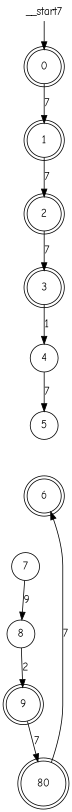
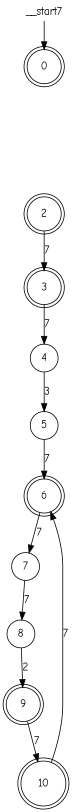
node "1": removed
edge "3" -> "4": label "1" -> "7"
edge "4" -> "5": label "7" -> "3"
edge "5" -> "6": added, label "7"
edge "6" -> "7": added, label "7"
edge "7" -> "8": label "9" -> "7"
node "80": label "80" -> "10"
